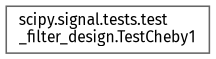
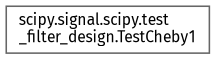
node "scipy.signal.tests.test _filter_design.TestCheby1": label "scipy.signal.tests.test _filter_design.TestCheby1" -> "scipy.signal.scipy.test _filter_design.TestCheby1"
